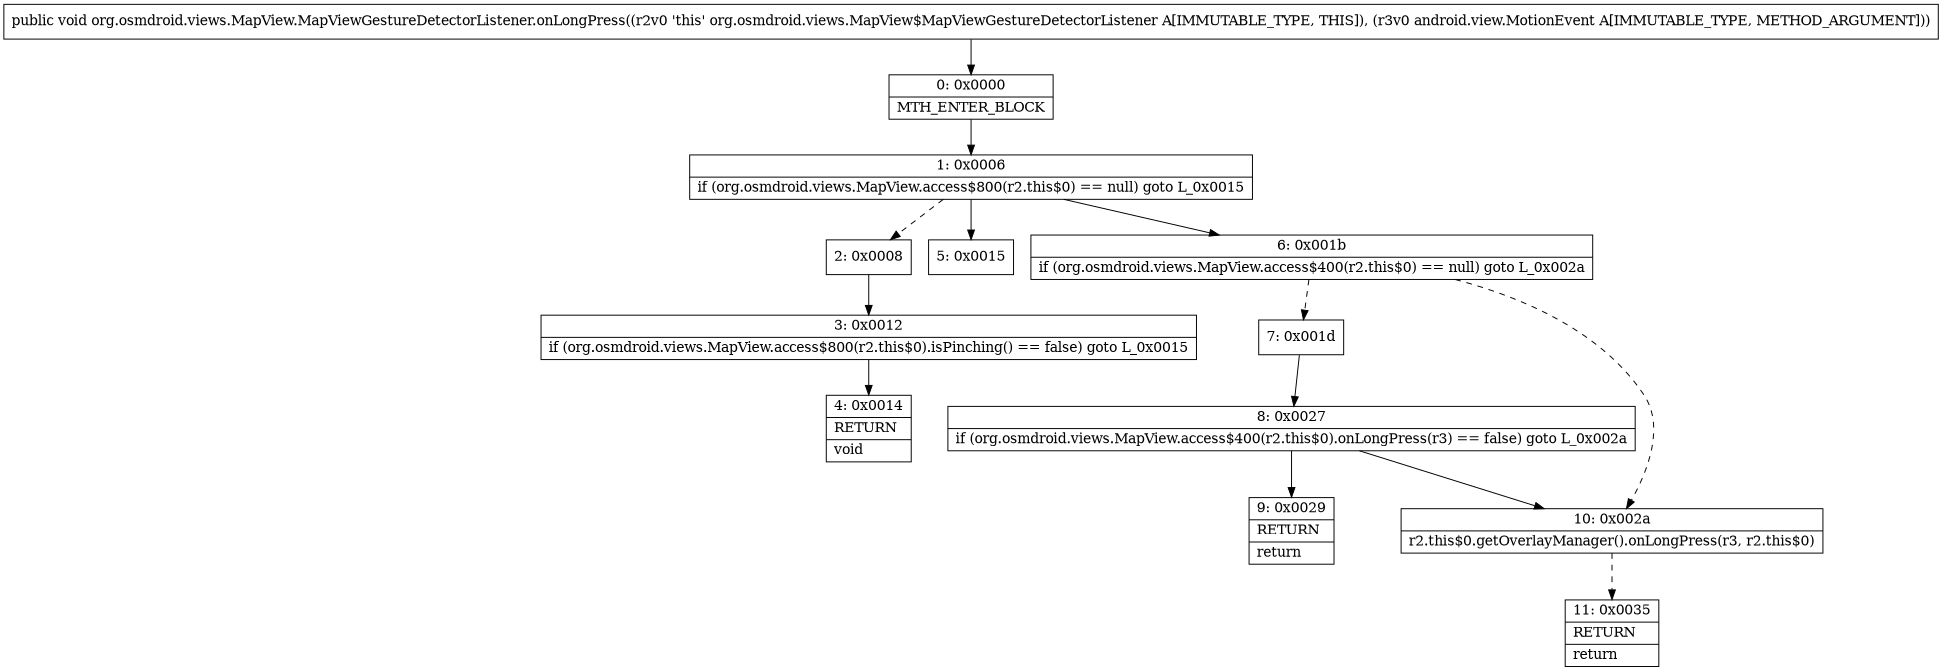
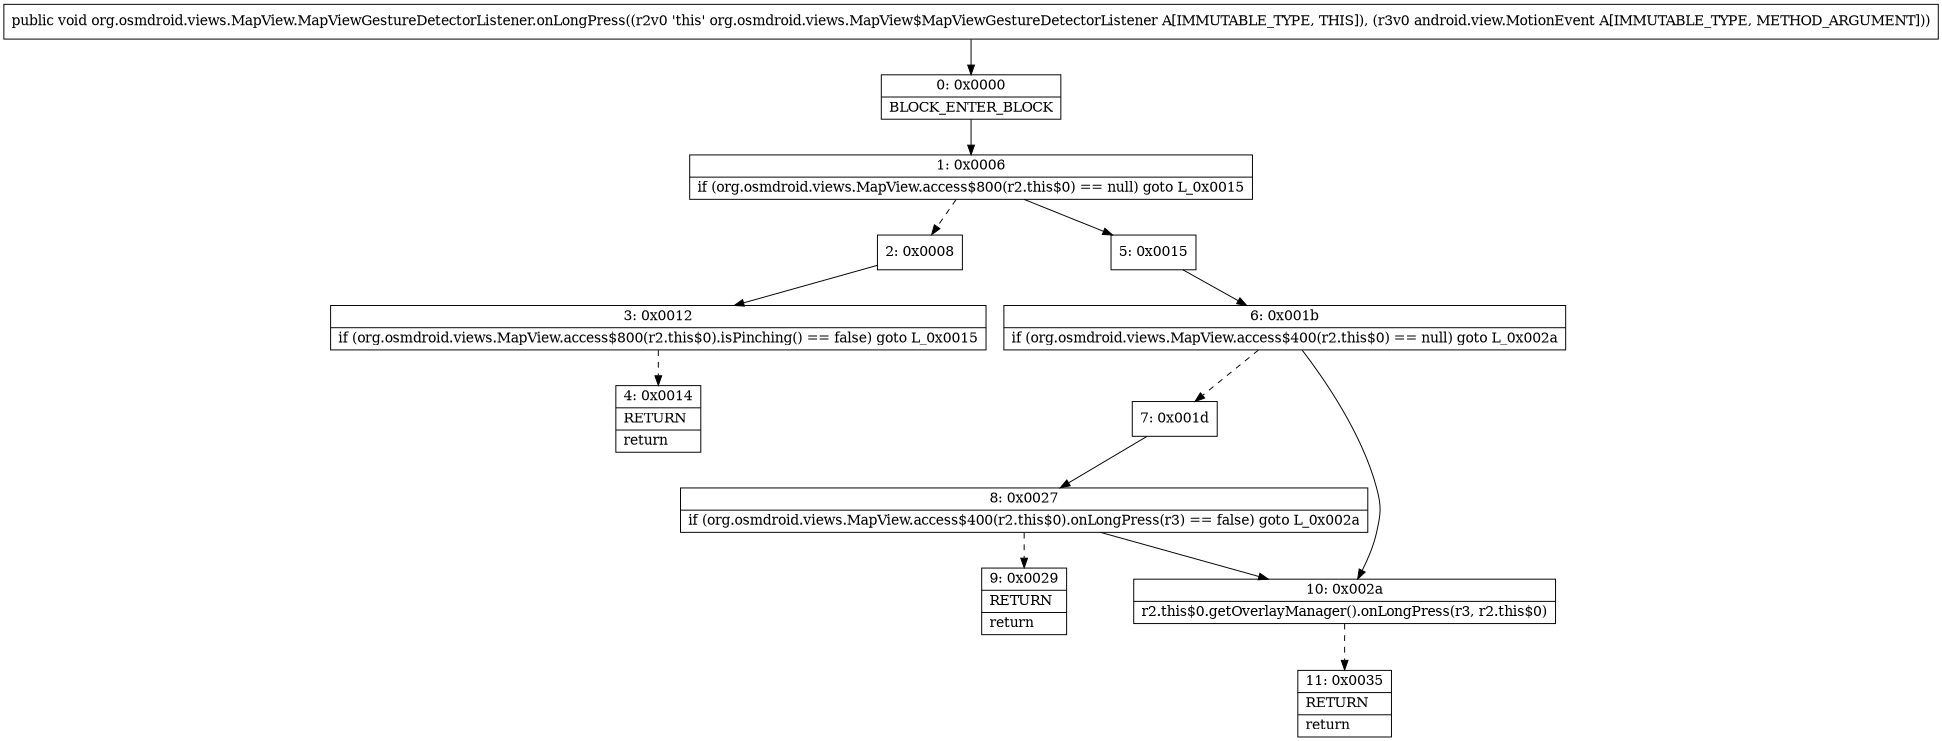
node "0: 0x0000": text "MTH_ENTER_BLOCK" -> "BLOCK_ENTER_BLOCK"
edge "1: 0x0006" -> "6: 0x001b": now "5: 0x0015" -> "6: 0x001b"
edge "6: 0x001b" -> "10: 0x002a": style dashed -> solid
edge "3: 0x0012" -> "4: 0x0014": style solid -> dashed
node "4: 0x0014": text "void" -> "return"
edge "8: 0x0027" -> "9: 0x0029": style solid -> dashed
